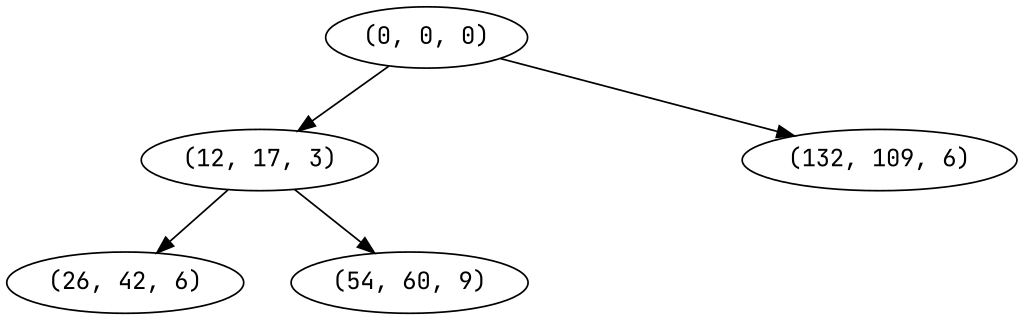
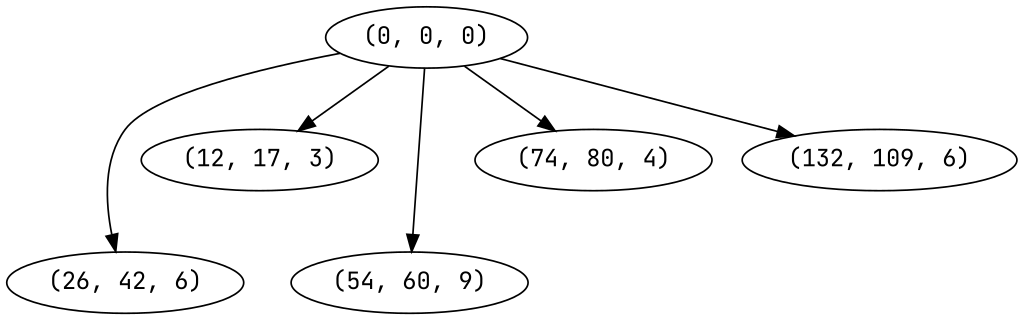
node "(74, 80, 4)": added
edge "(12, 17, 3)" -> "(26, 42, 6)": now "(0, 0, 0)" -> "(26, 42, 6)"
edge "(12, 17, 3)" -> "(54, 60, 9)": now "(0, 0, 0)" -> "(54, 60, 9)"
